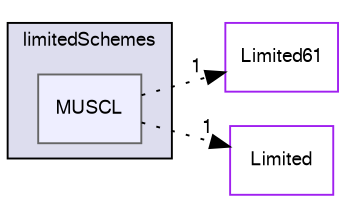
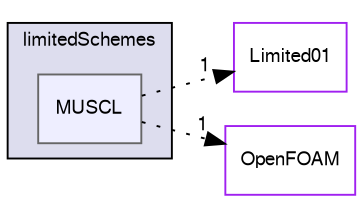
node "Limited61": label "Limited61" -> "Limited01"
node "Limited": label "Limited" -> "OpenFOAM"
